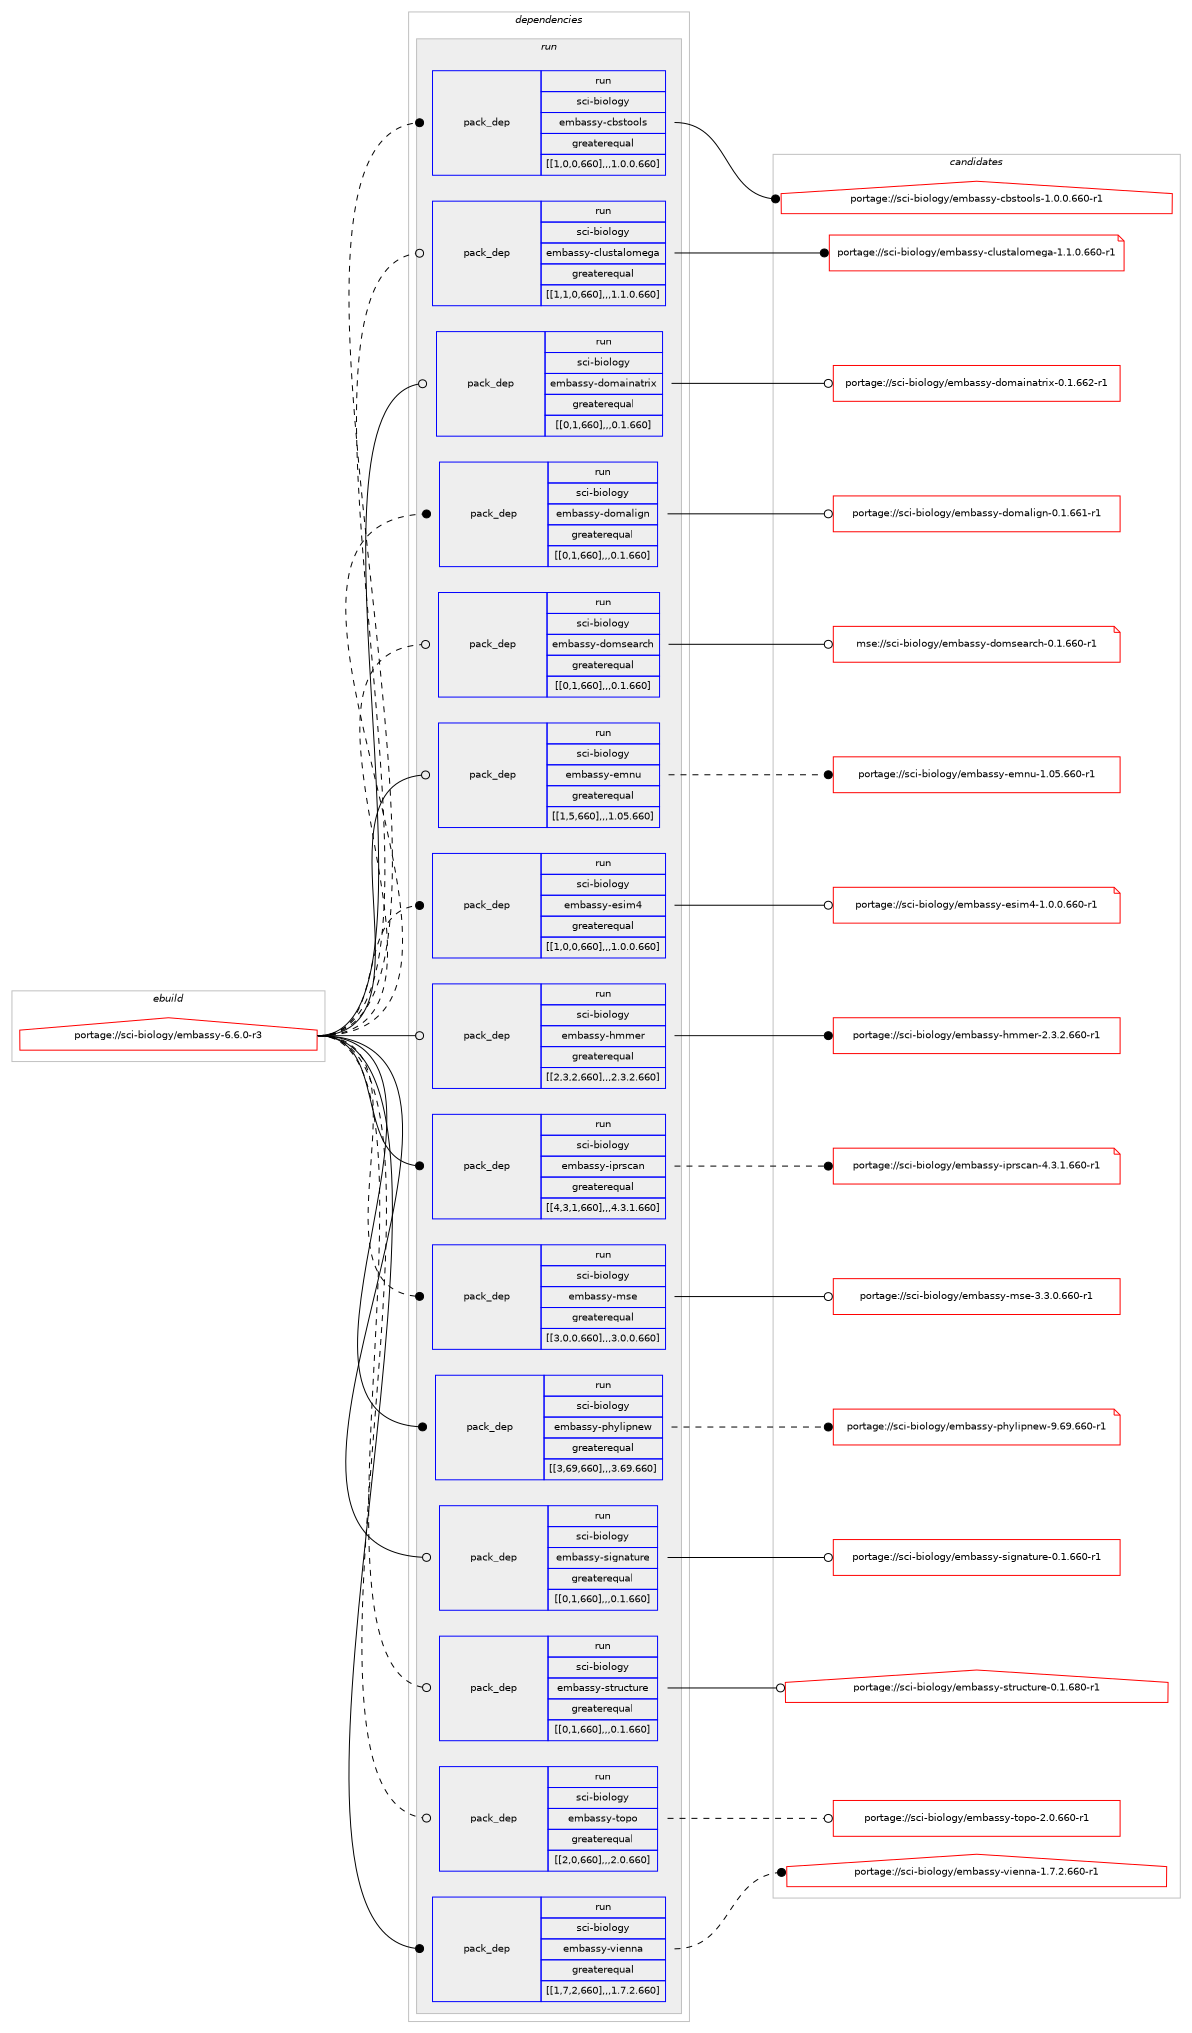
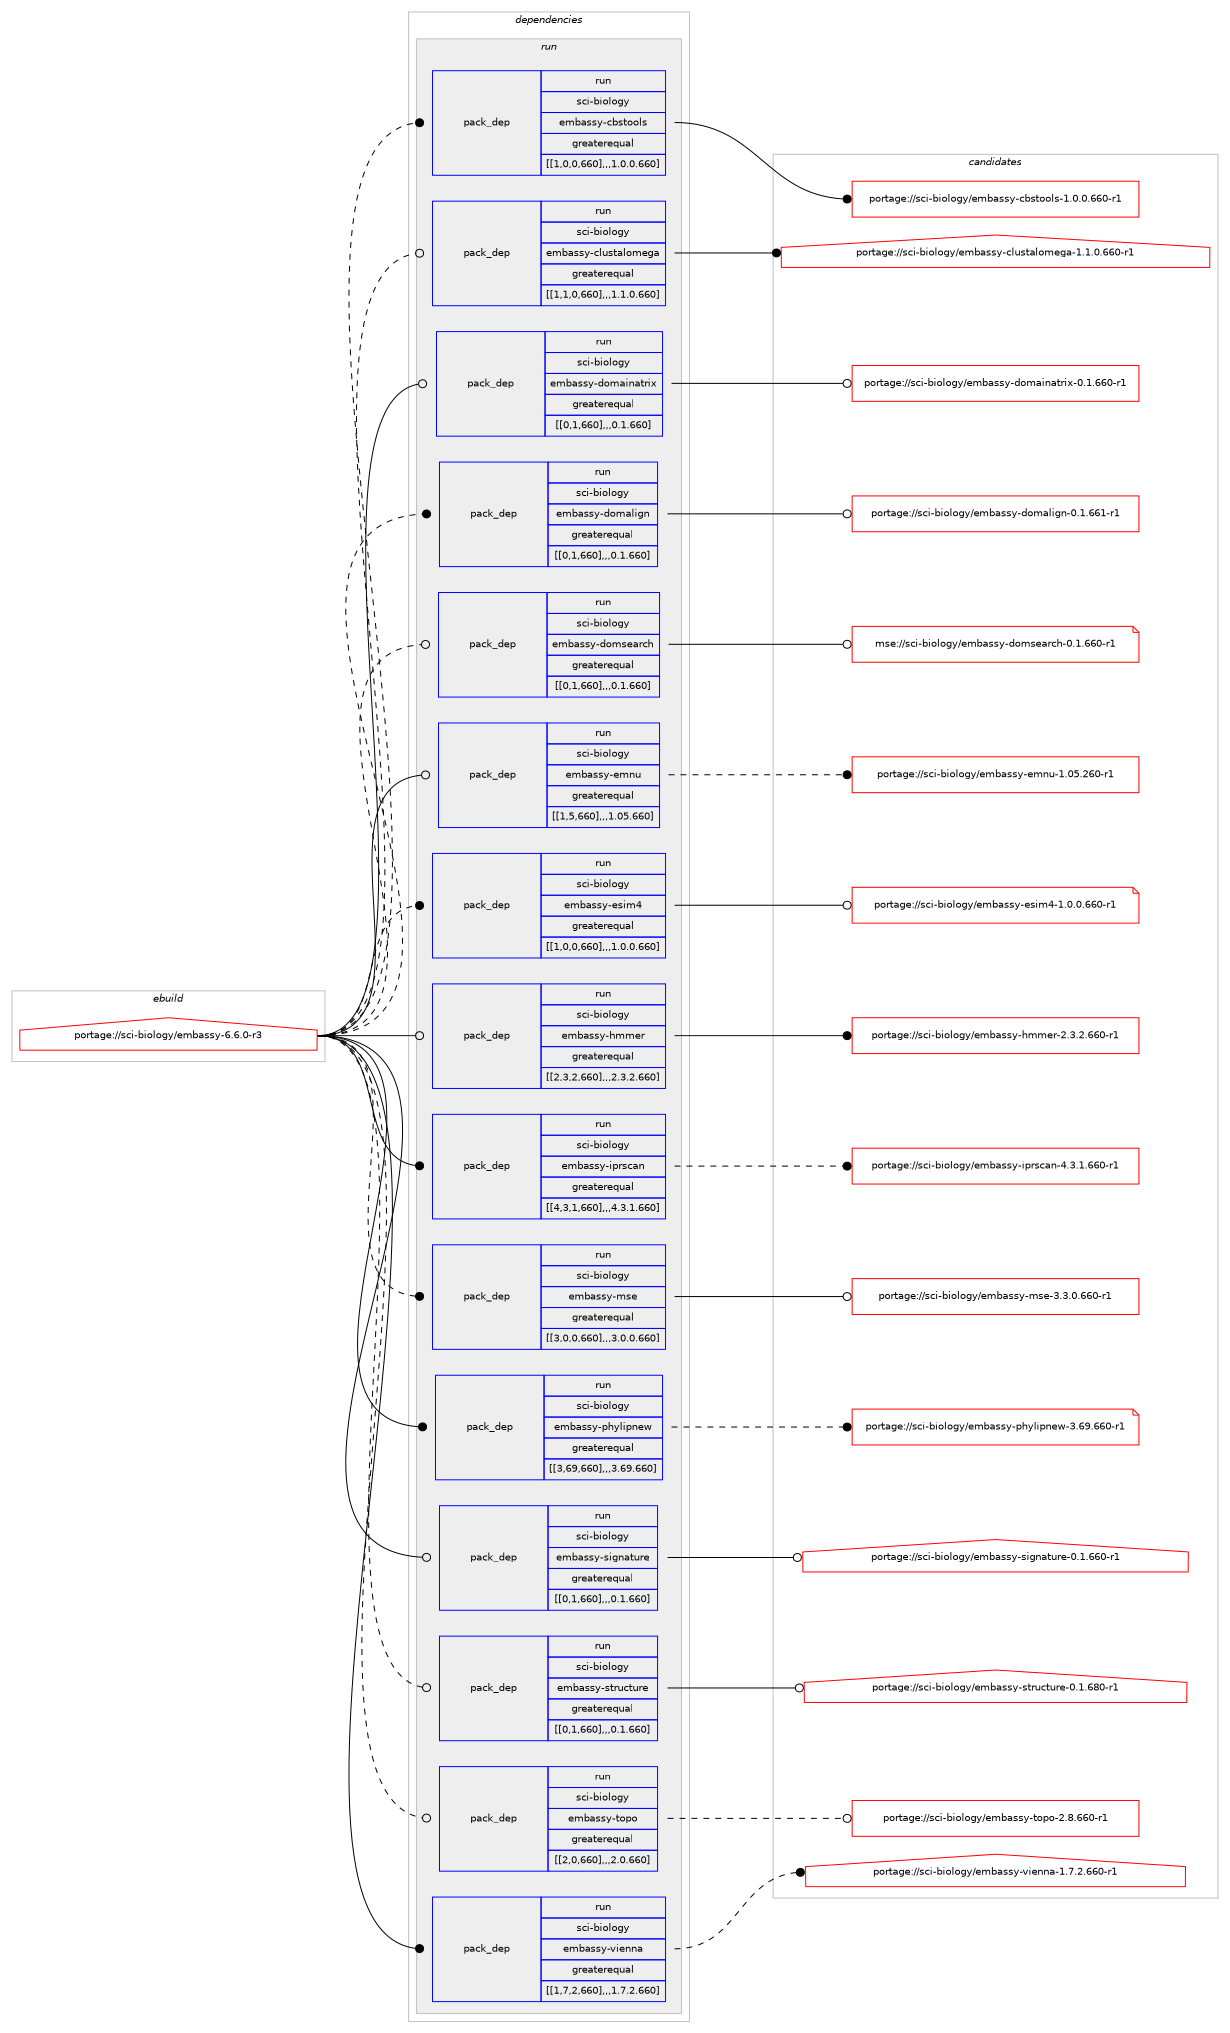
node "portage://sci-biology/embassy-cbstools-1.0.0.660-r1": shape house -> box
node "portage://sci-biology/embassy-clustalomega-1.1.0.660-r1": shape note -> house
node "portage://sci-biology/embassy-domainatrix-0.1.662-r1": label "portage://sci-biology/embassy-domainatrix-0.1.662-r1" -> "portage://sci-biology/embassy-domainatrix-0.1.660-r1"
node "portage://sci-biology/embassy-emnu-1.05.660-r1": label "portage://sci-biology/embassy-emnu-1.05.660-r1" -> "portage://sci-biology/embassy-emnu-1.05.260-r1"
node "portage://sci-biology/embassy-iprscan-4.3.1.660-r1": shape note -> box
node "portage://sci-biology/embassy-phylipnew-9.69.660-r1": label "portage://sci-biology/embassy-phylipnew-9.69.660-r1" -> "portage://sci-biology/embassy-phylipnew-3.69.660-r1"
node "portage://sci-biology/embassy-signature-0.1.660-r1": shape box -> house
node "portage://sci-biology/embassy-topo-2.0.660-r1": label "portage://sci-biology/embassy-topo-2.0.660-r1" -> "portage://sci-biology/embassy-topo-2.8.660-r1"
